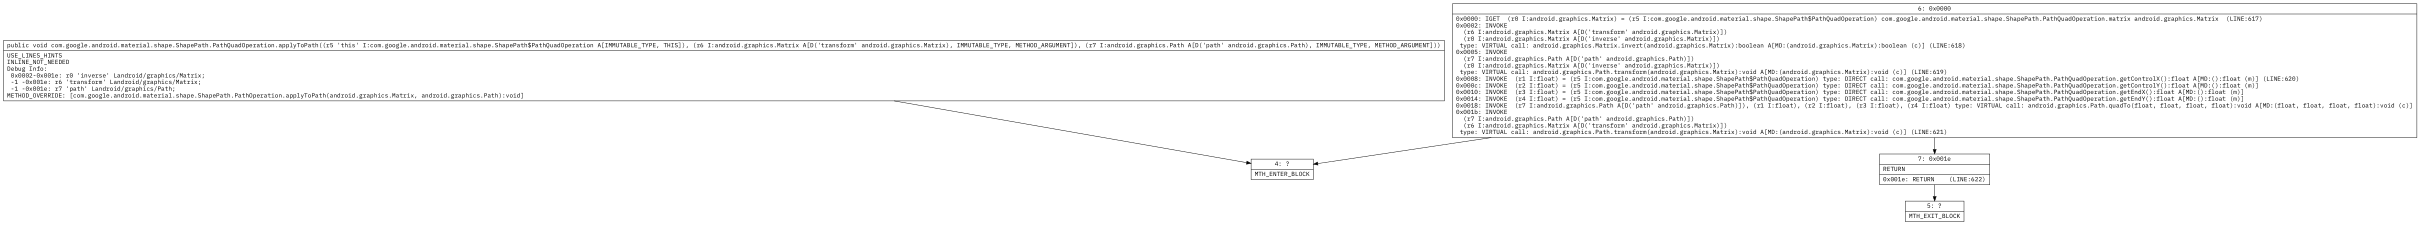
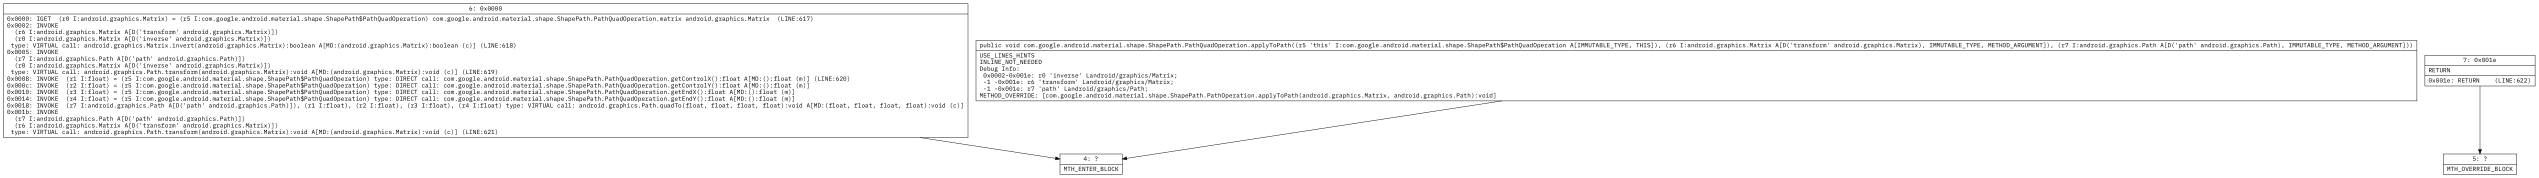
edge "6: 0x0000" -> "7: 0x001e": removed
node "5: ?": text "MTH_EXIT_BLOCK" -> "MTH_OVERRIDE_BLOCK"
